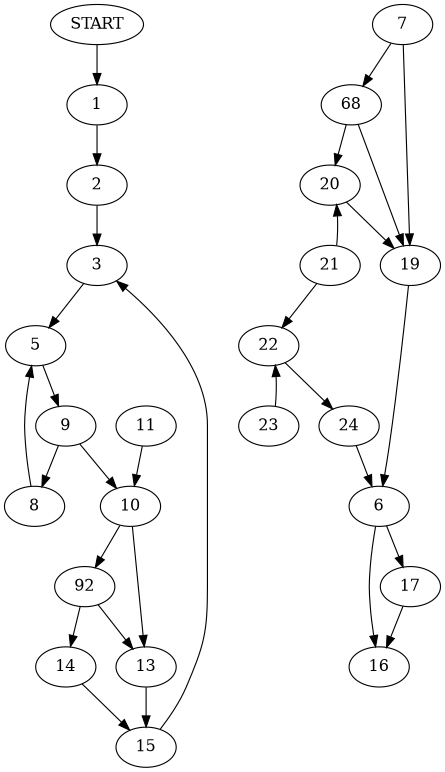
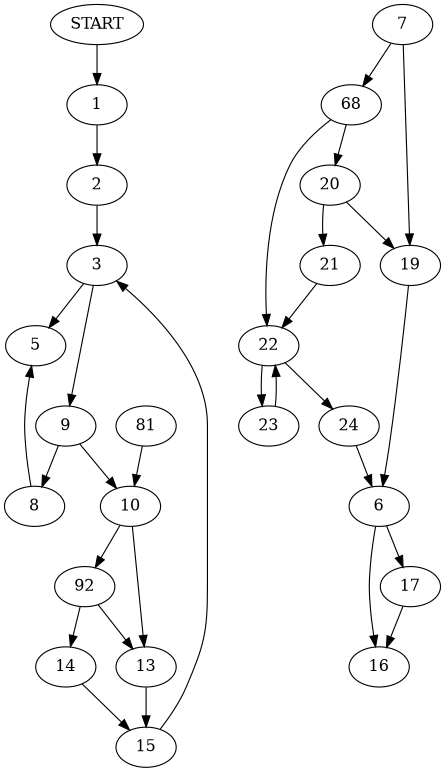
edge "68" -> "19": now "68" -> "22"
edge "21" -> "20": reversed
edge "5" -> "9": now "3" -> "9"
edge "22" -> "23": added
node "11": label "11" -> "81"
